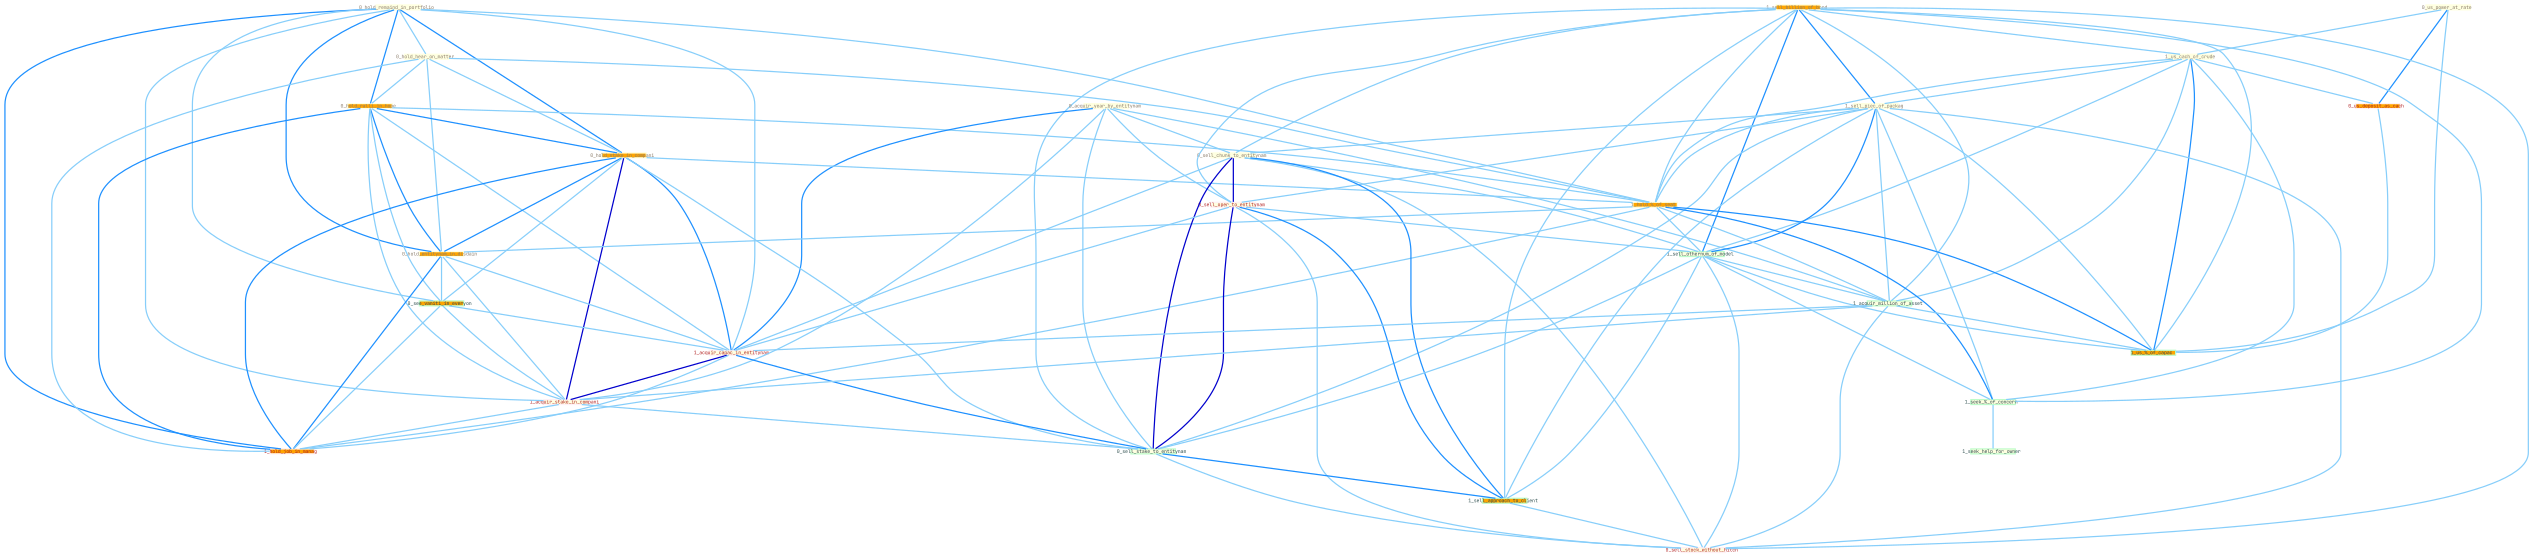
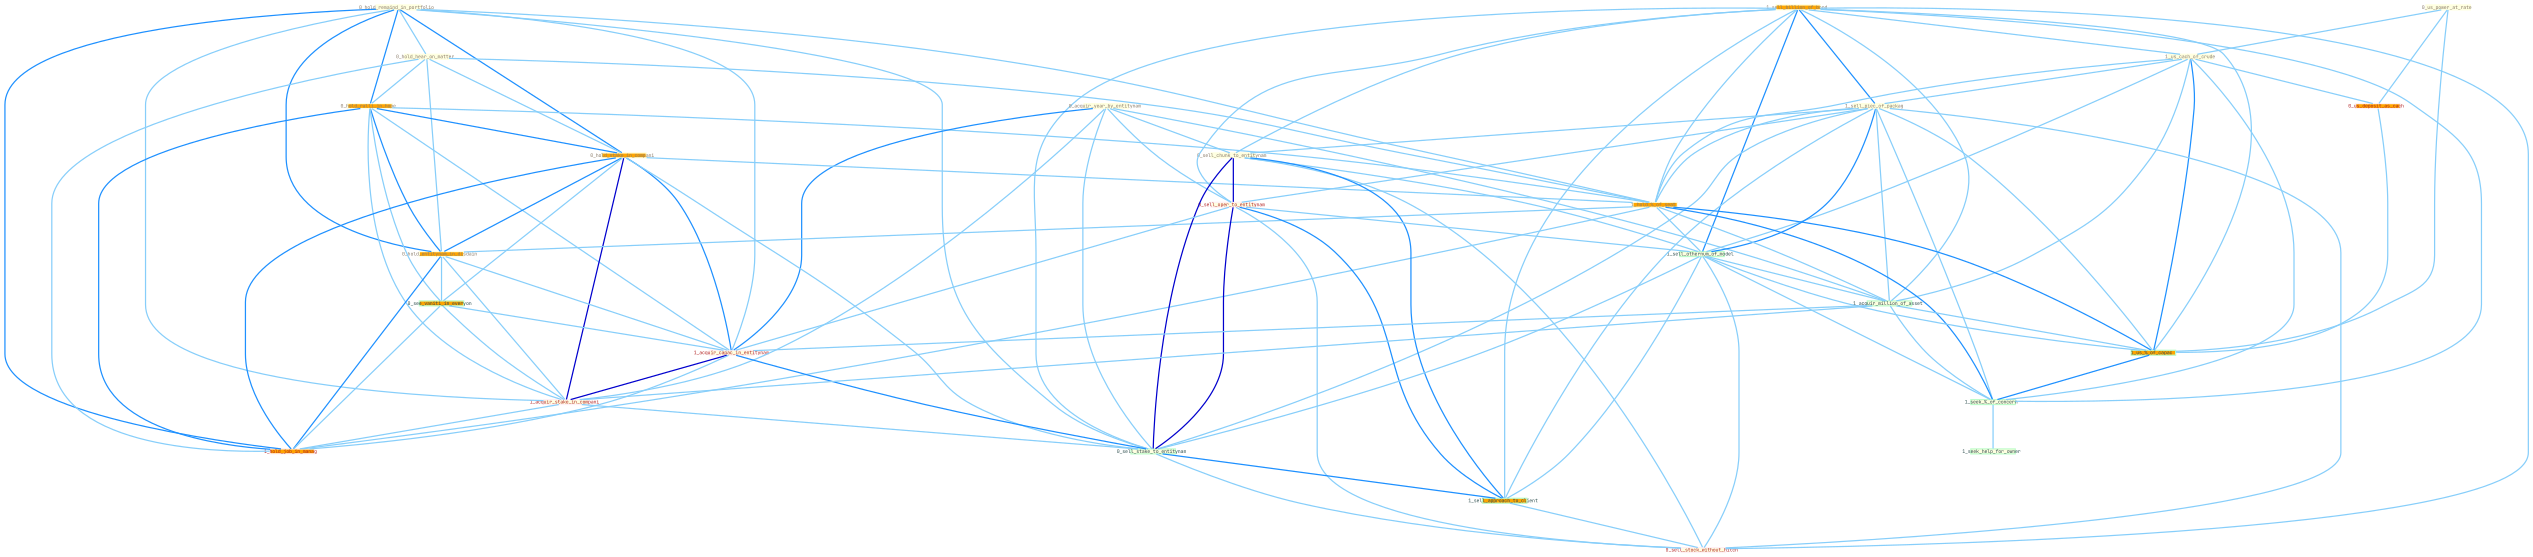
edge "0_us_power_at_rate" -- "0_us_deposit_as_cach": color #1e90ff -> #87cefa
edge "0_hold_remaind_in_portfolio" -- "0_see_vaniti_in_everyon": now "0_hold_remaind_in_portfolio" -- "0_sell_stake_to_entitynam"
edge "0_sell_chunk_to_entitynam" -- "1_acquir_capac_in_entitynam": removed
edge "1_us_%_of_capac" -- "1_seek_%_of_concern": added
edge "1_acquir_million_of_asset" -- "0_sell_stock_without_hitch": now "1_acquir_million_of_asset" -- "1_seek_%_of_concern"
